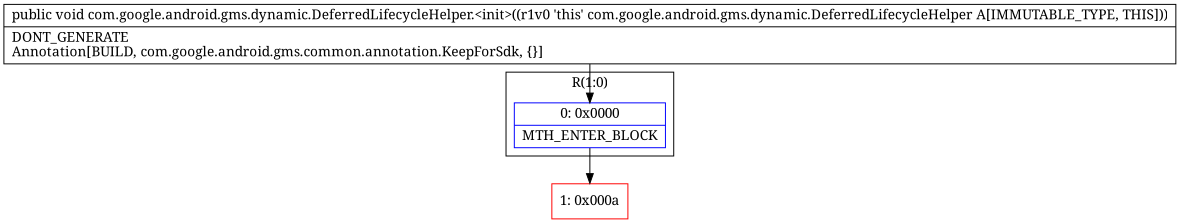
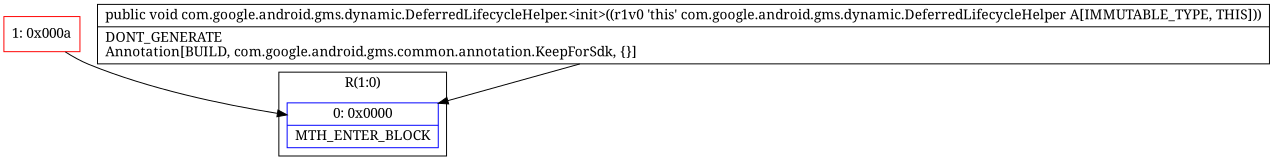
edge "0: 0x0000" -> "1: 0x000a": reversed
